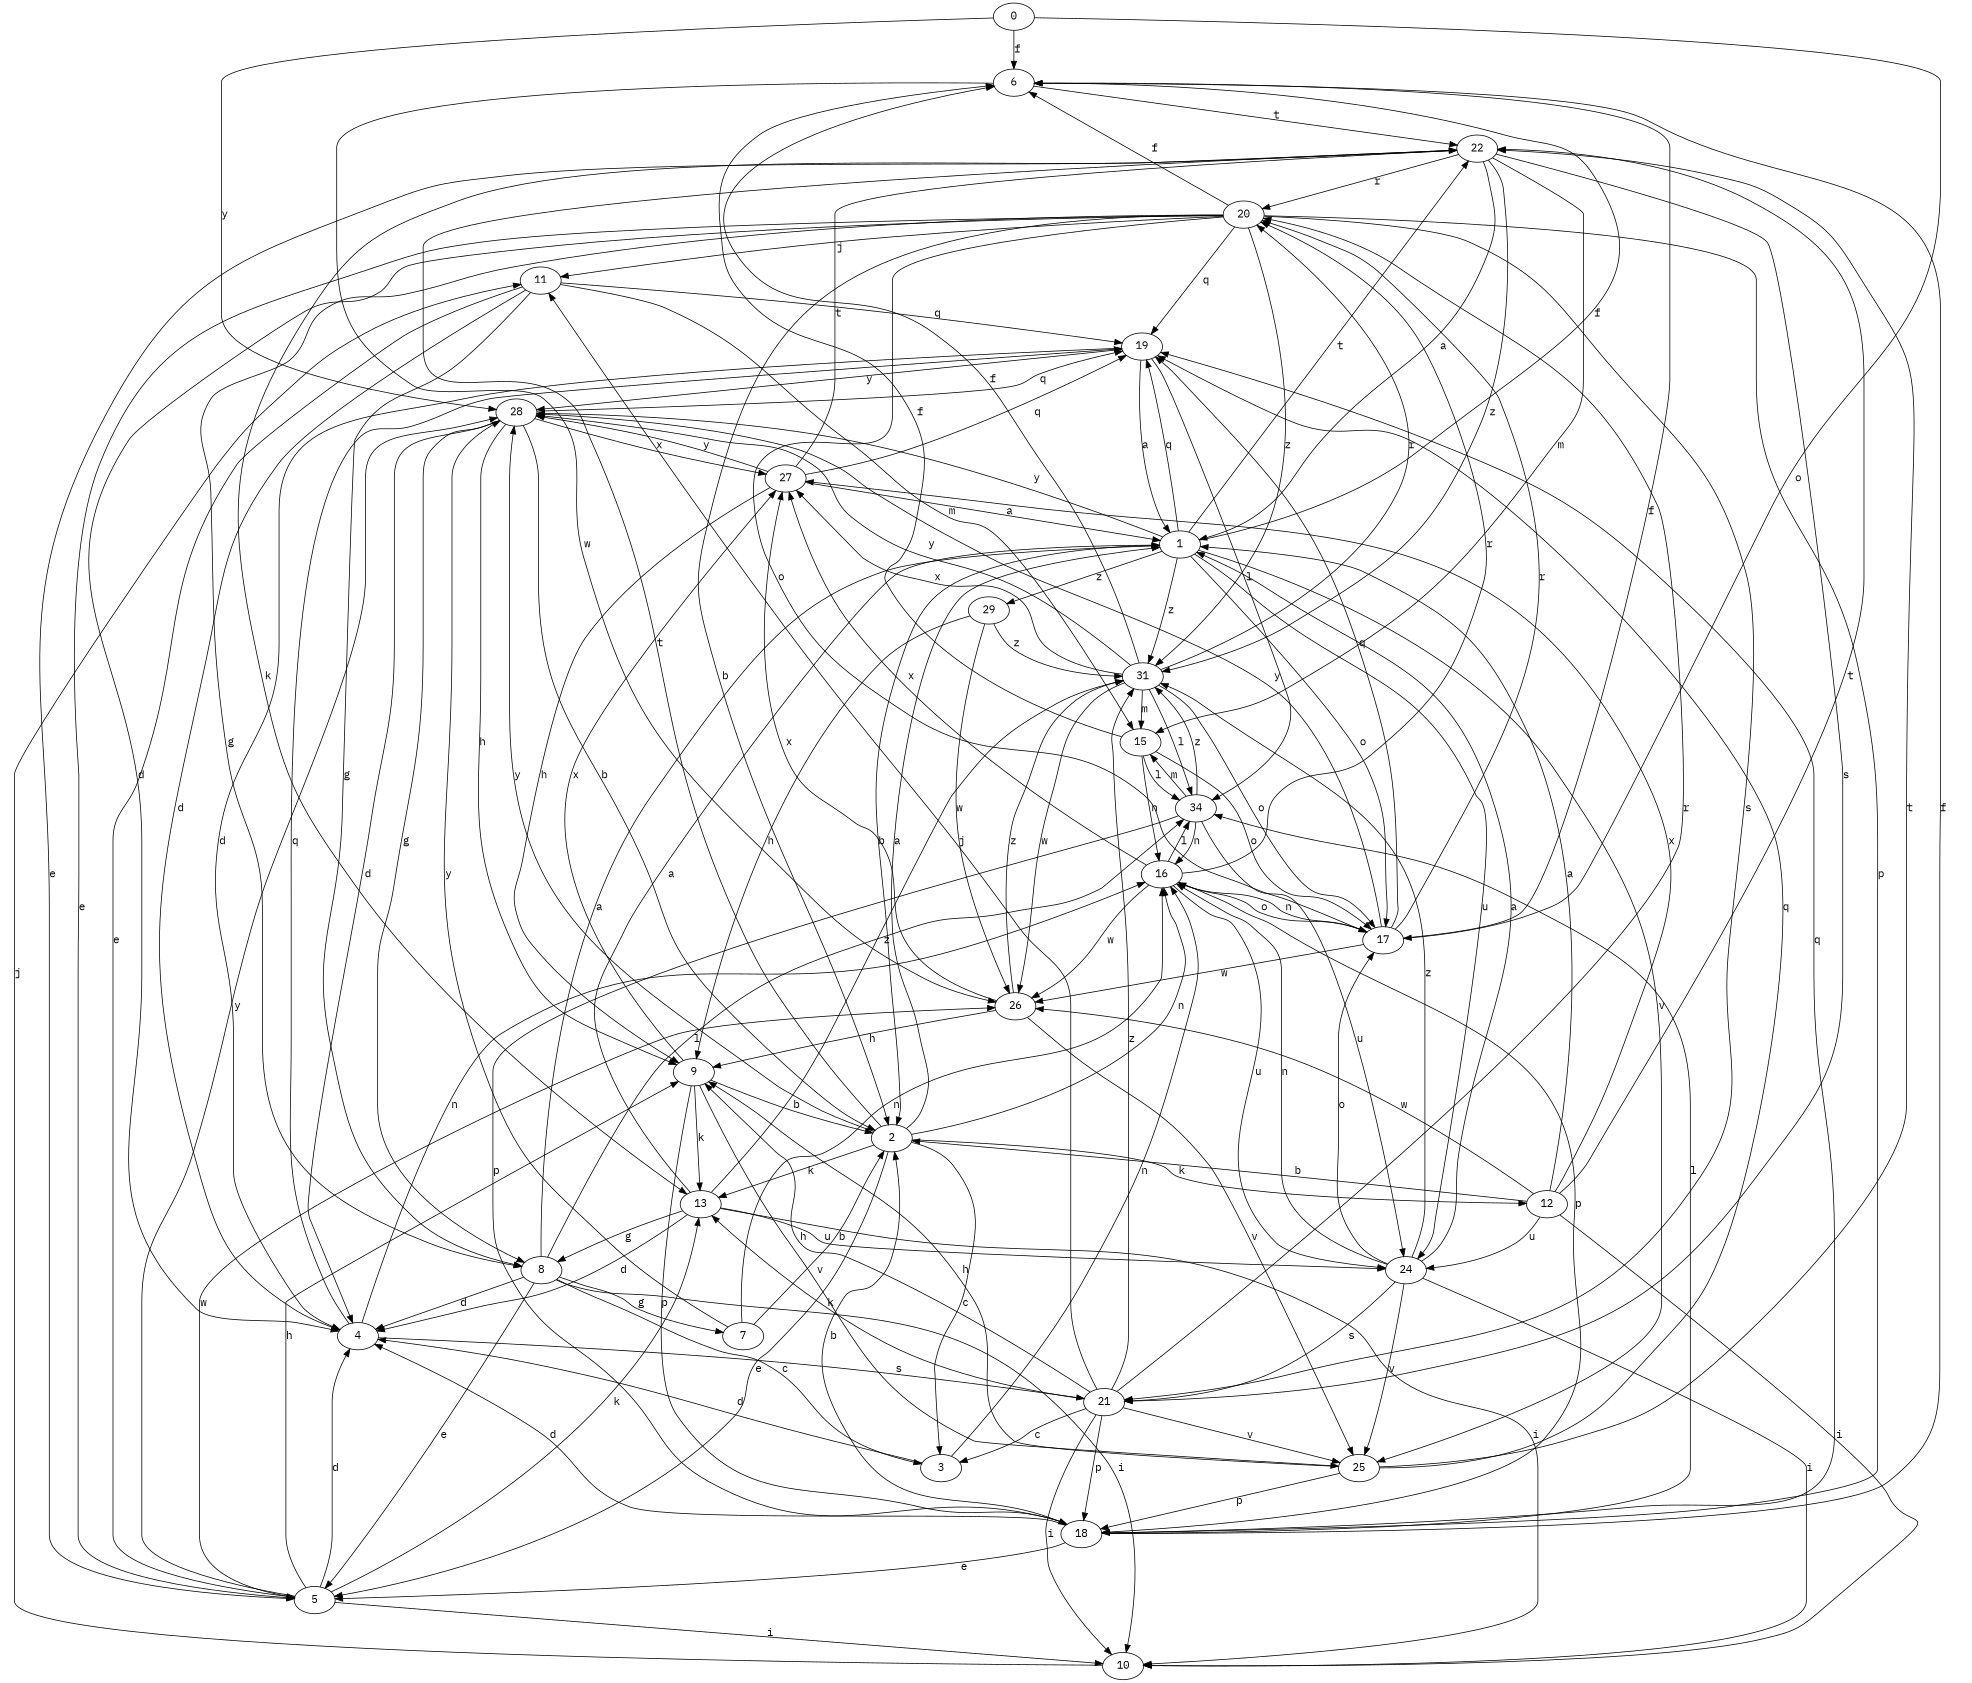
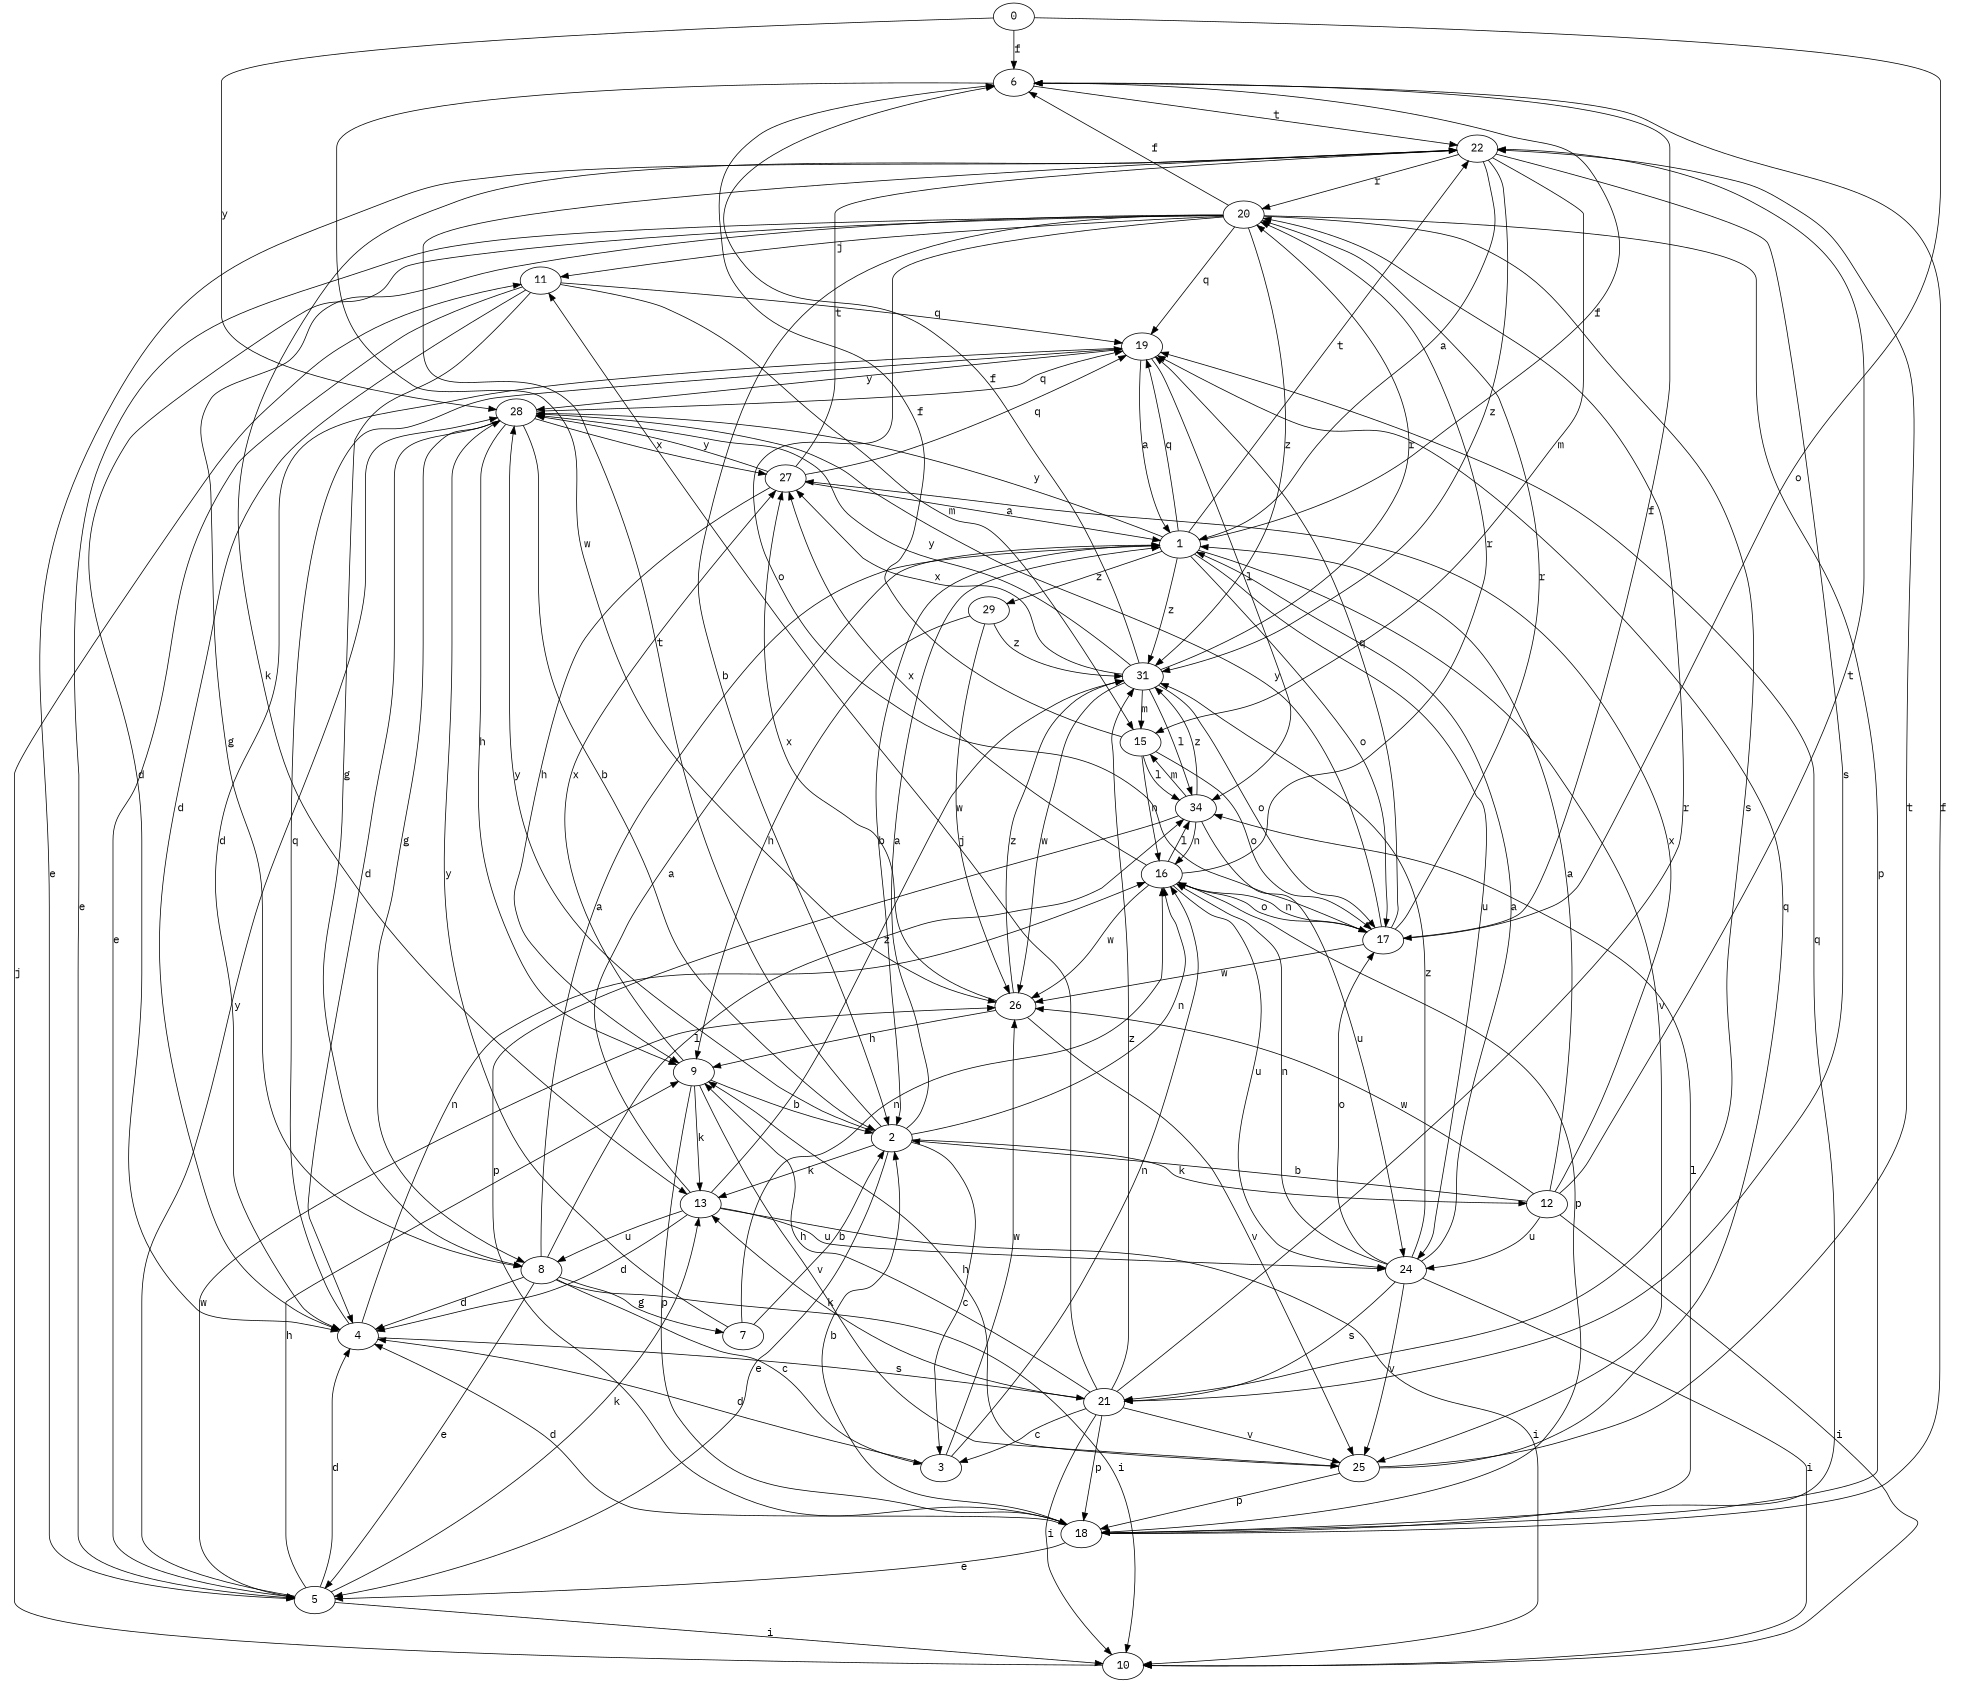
edge "3" -> "26": added, label "w"
edge "13" -> "8": label "g" -> "u"
